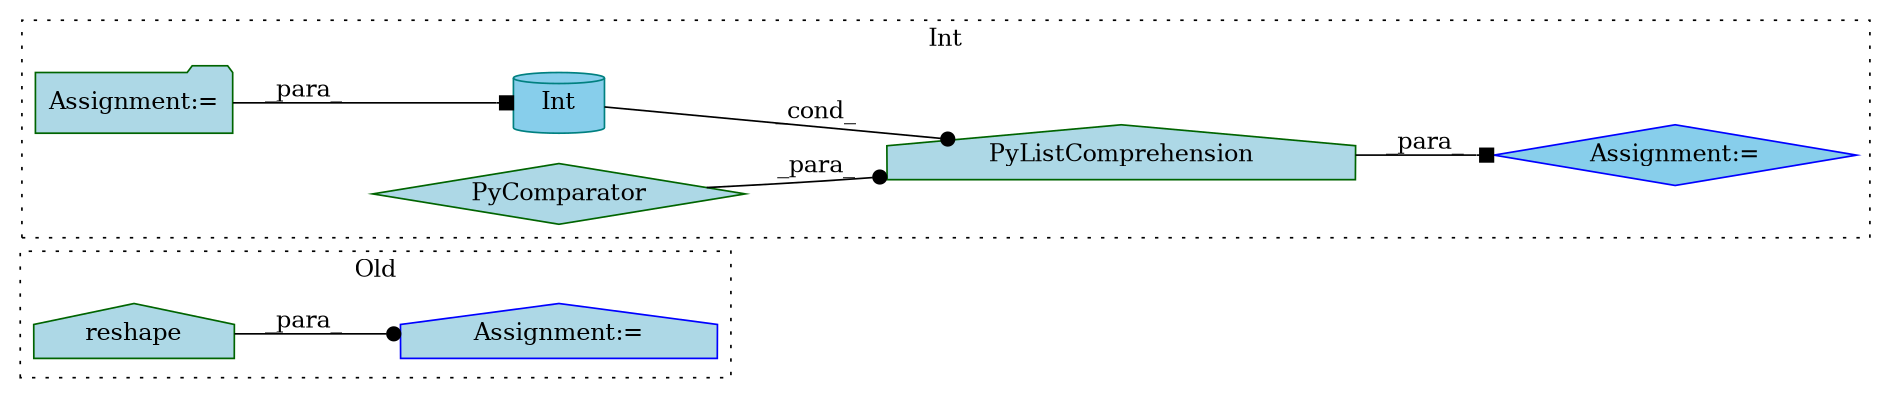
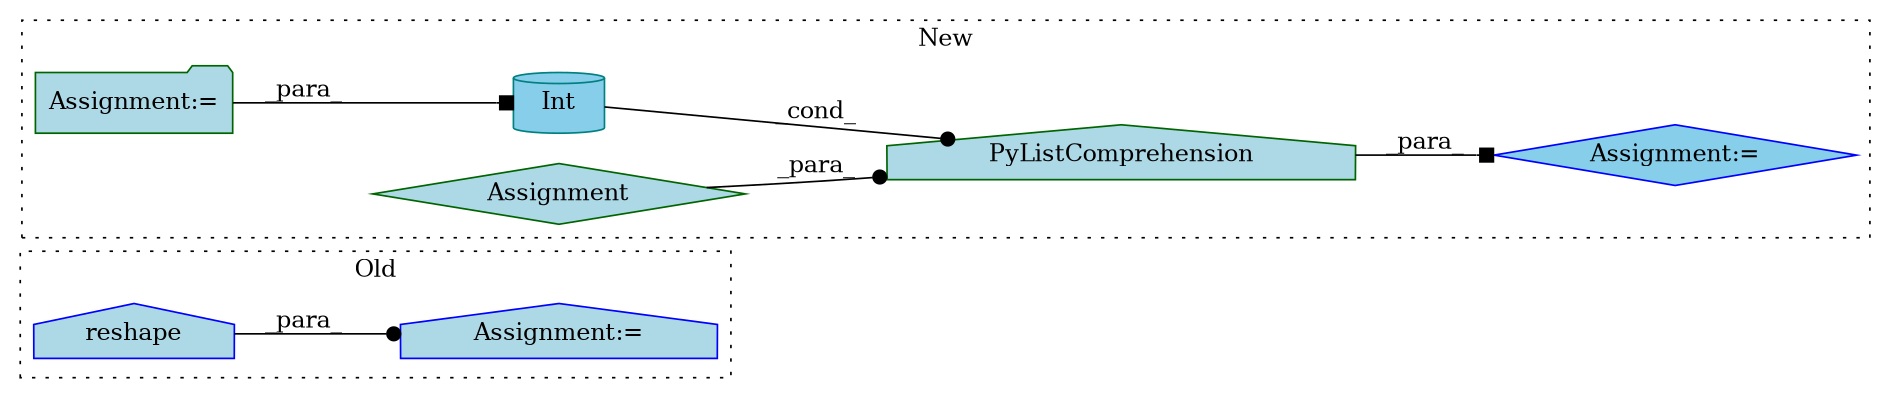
cluster "Int": label "Int" -> "New"
node "PyComparator": label "PyComparator" -> "Assignment"
node "reshape": color darkgreen -> blue
